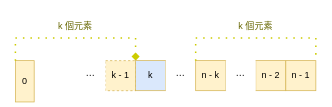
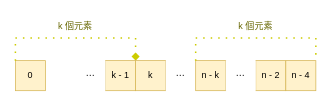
node "k - 1": style dashed -> solid
node "k": fillcolor #dae8fc -> #fff2cc
node "n - 1": label "n - 1" -> "n - 4"
node "0": size 19x41 -> 30x30
